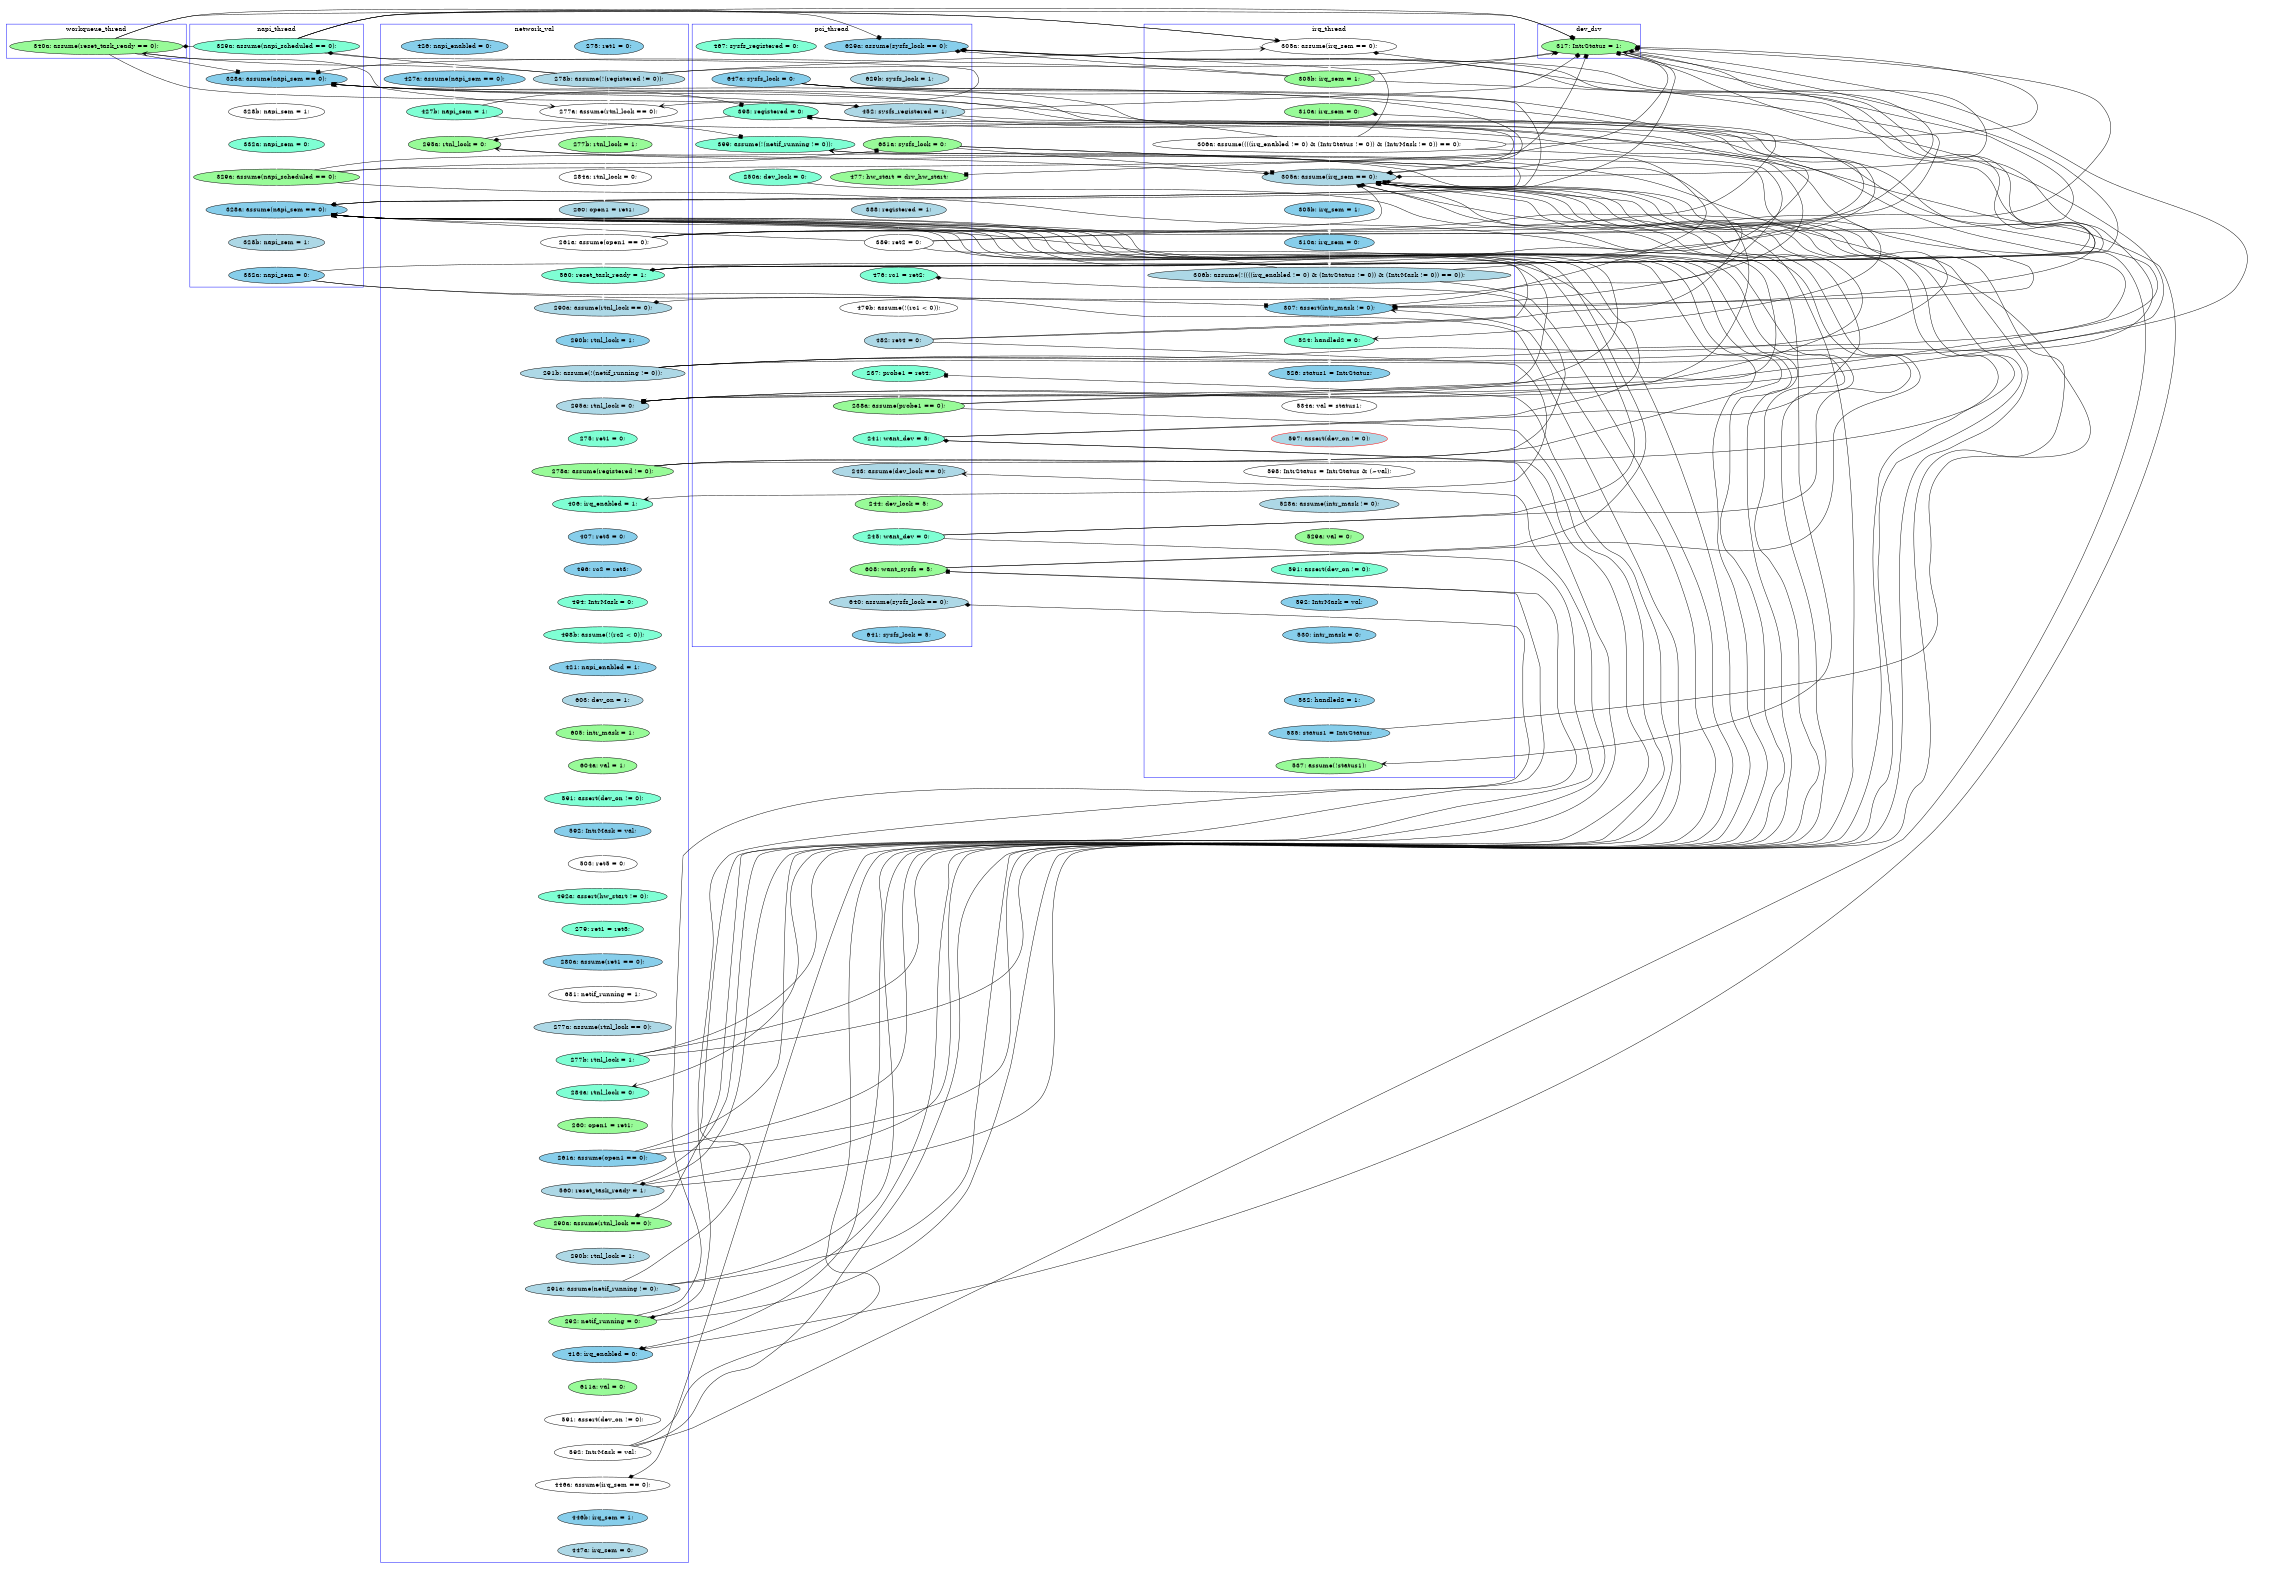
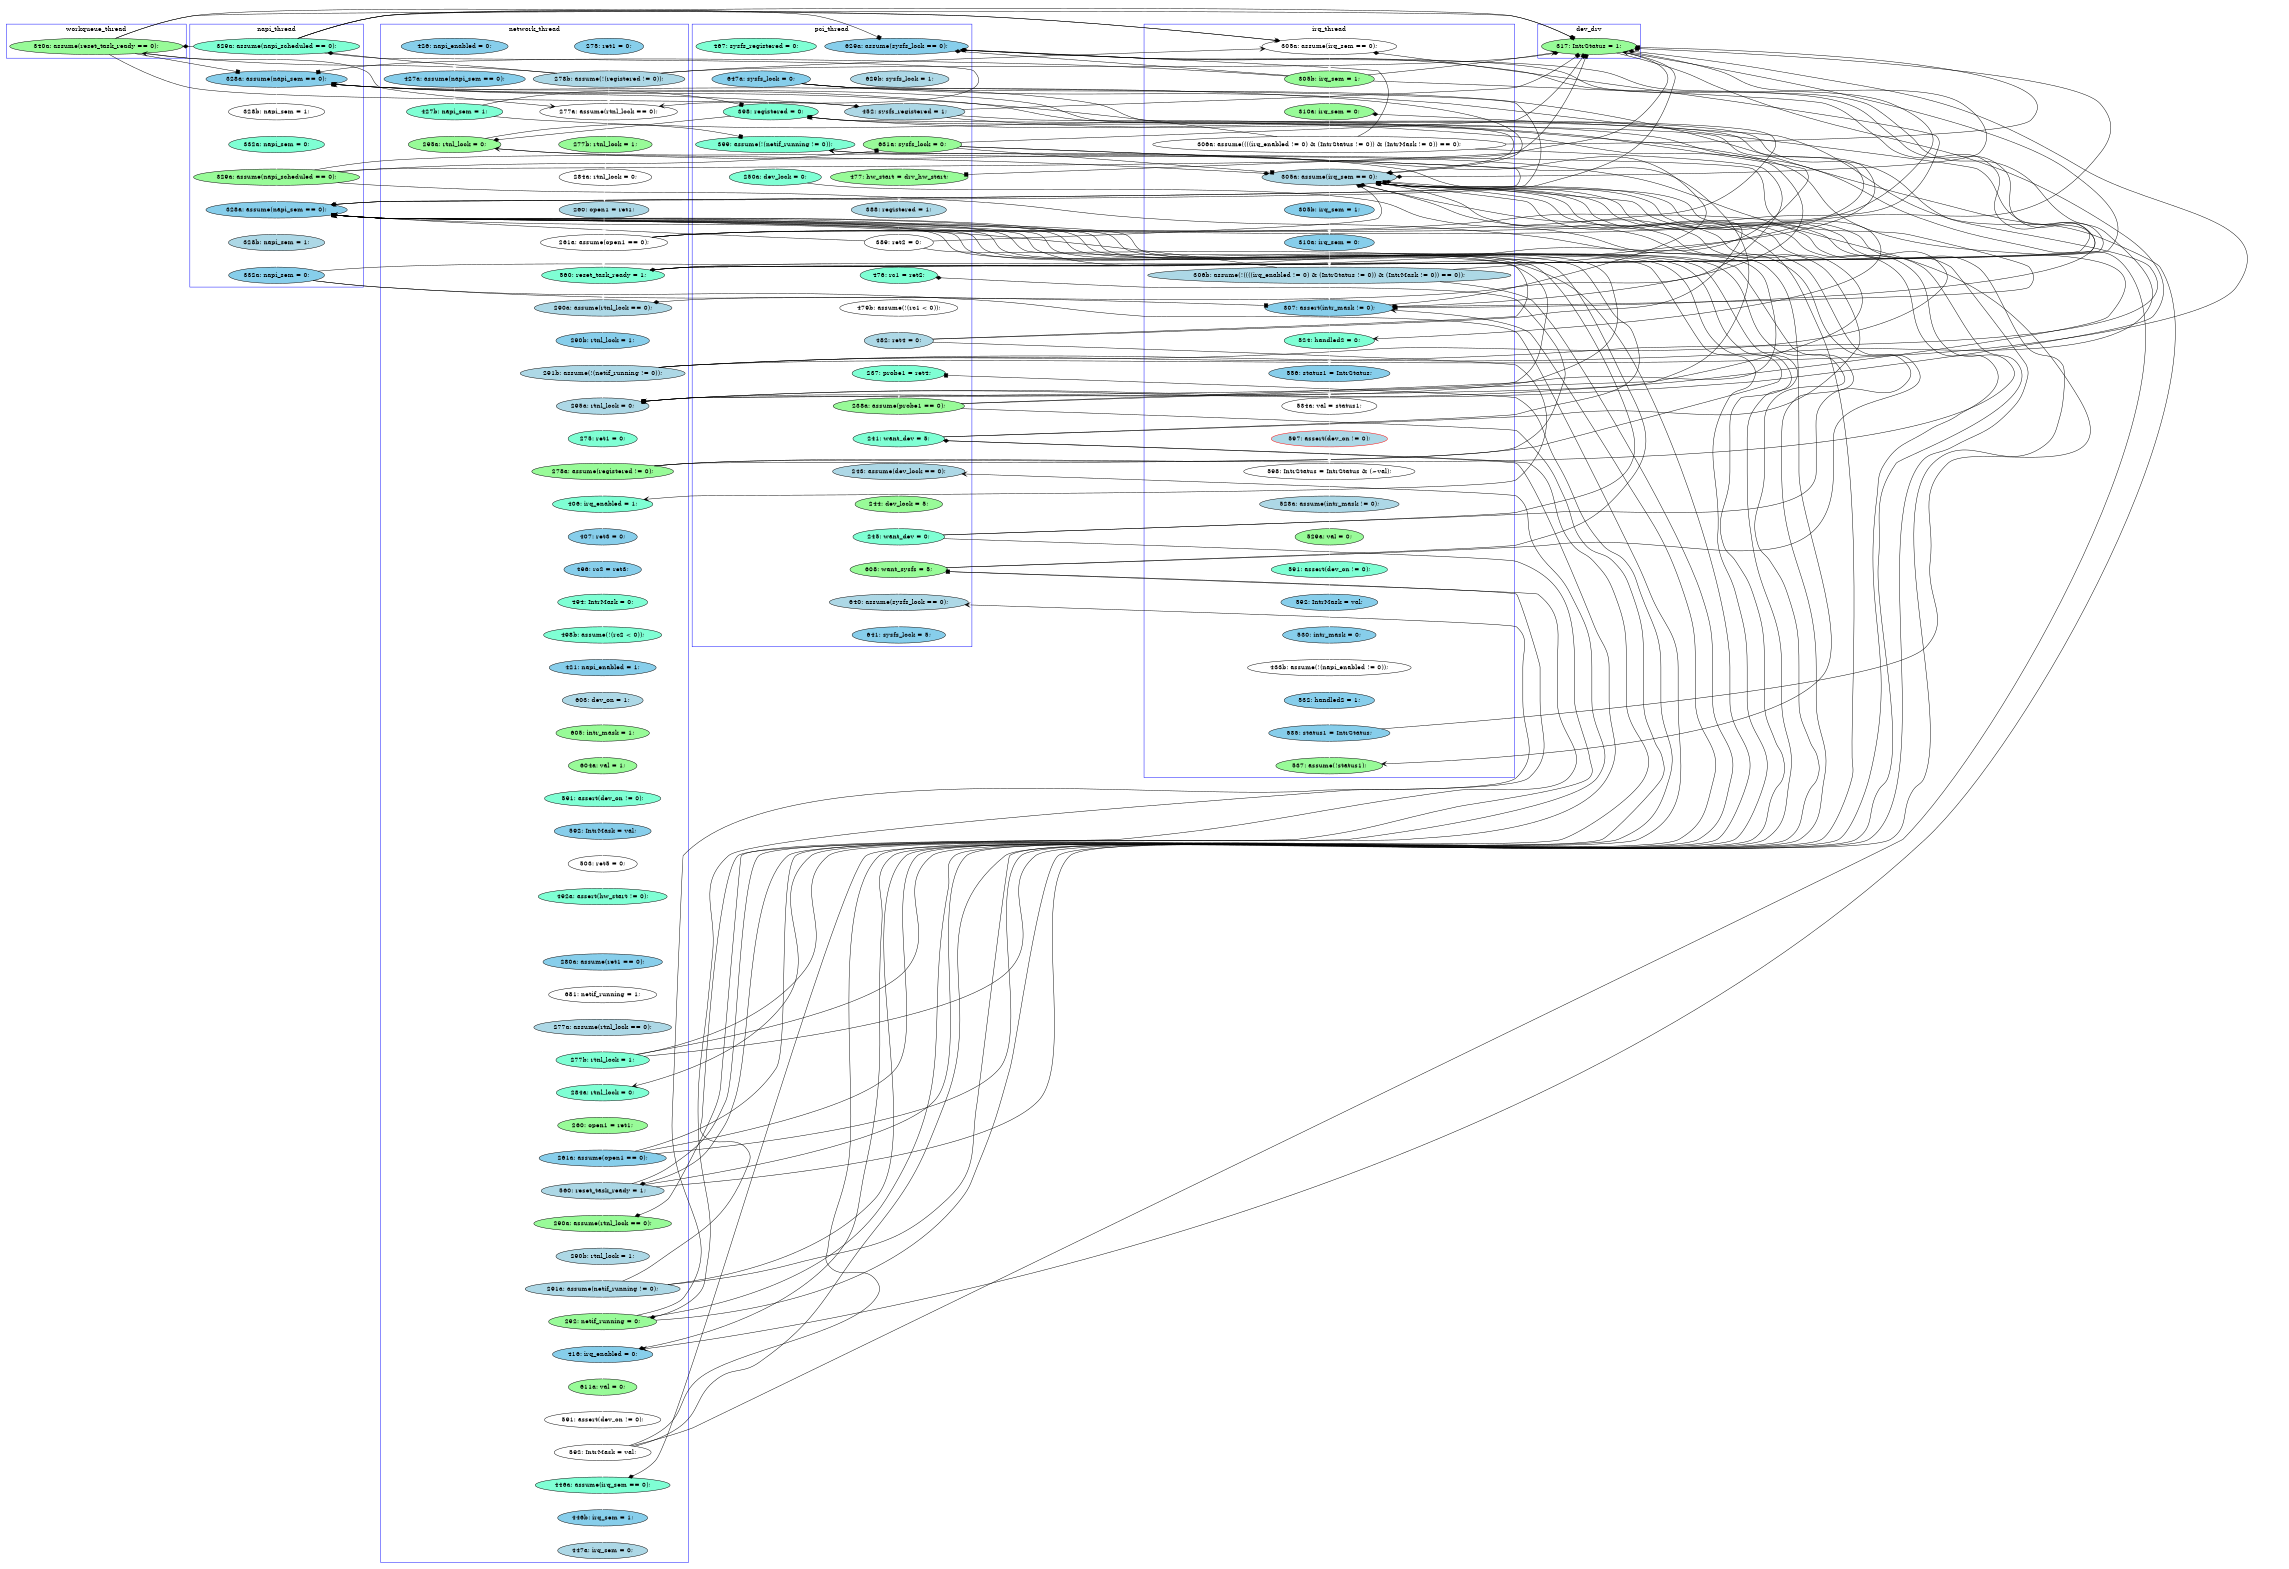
cluster "network_val": label "network_val" -> "network_thread"
edge "389: ret2 = 0;" -> "317: IntrStatus = 1;": now "631a: sysfs_lock = 0;" -> "317: IntrStatus = 1;"
node "526: status1 = IntrStatus;": label "526: status1 = IntrStatus;" -> "556: status1 = IntrStatus;"
node "433b: assume(!(napi_enabled != 0));": added
edge "292: netif_running = 0;" -> "640: assume(sysfs_lock == 0);": arrowhead diamond -> vee
node "279: ret1 = ret5;": removed
node "446a: assume(irq_sem == 0);": fillcolor white -> aquamarine
